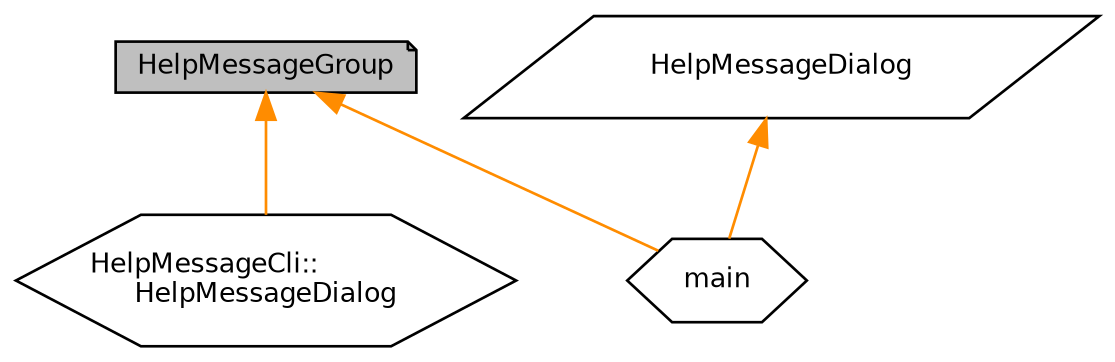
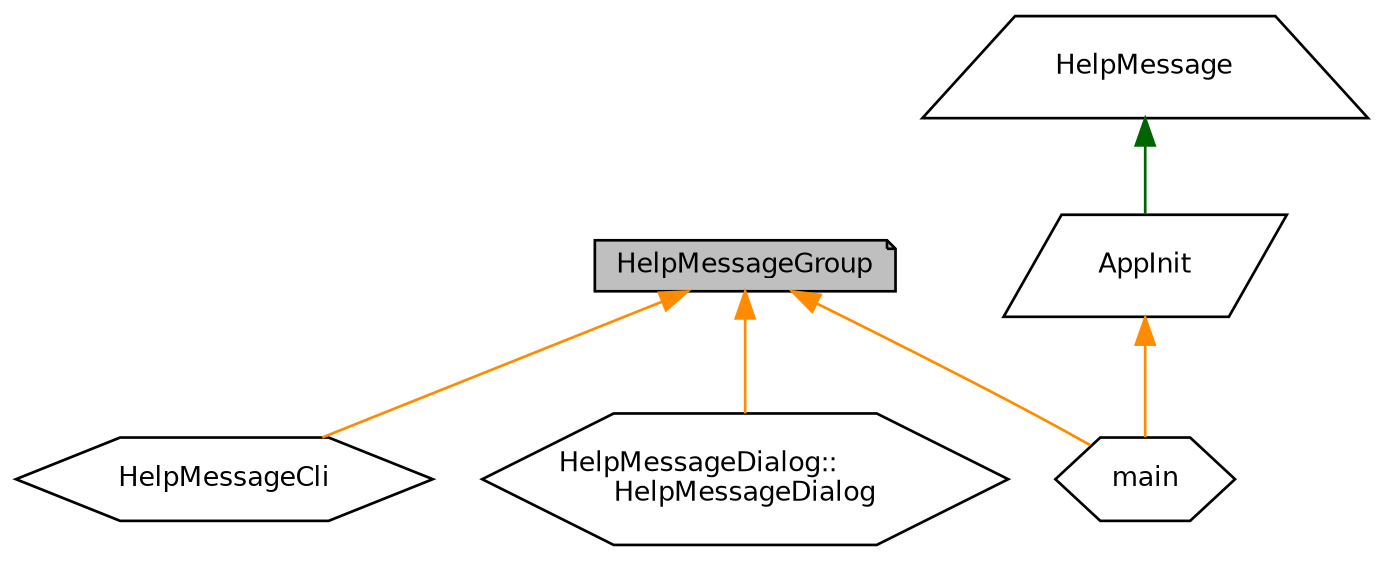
node "HelpMessageDialog": label "HelpMessageDialog" -> "AppInit"
node "HelpMessage": added
node "HelpMessageCli:: HelpMessageDialog": label "HelpMessageCli:: HelpMessageDialog" -> "HelpMessageDialog:: HelpMessageDialog"
node "HelpMessageCli": added
